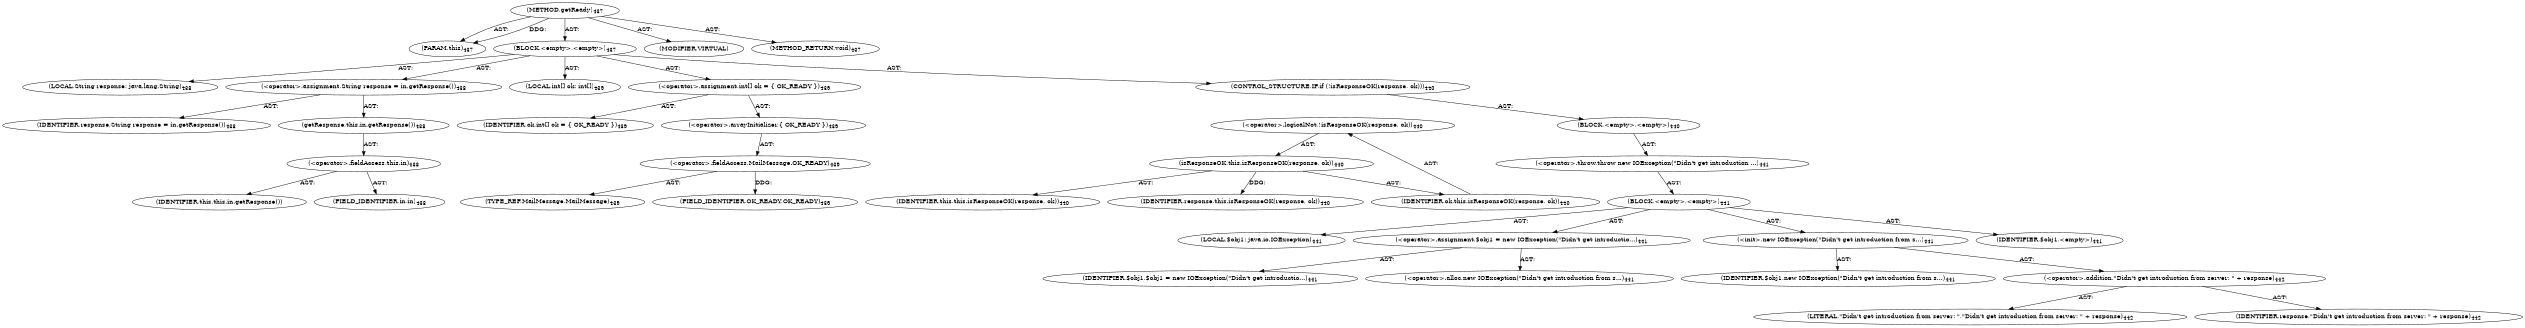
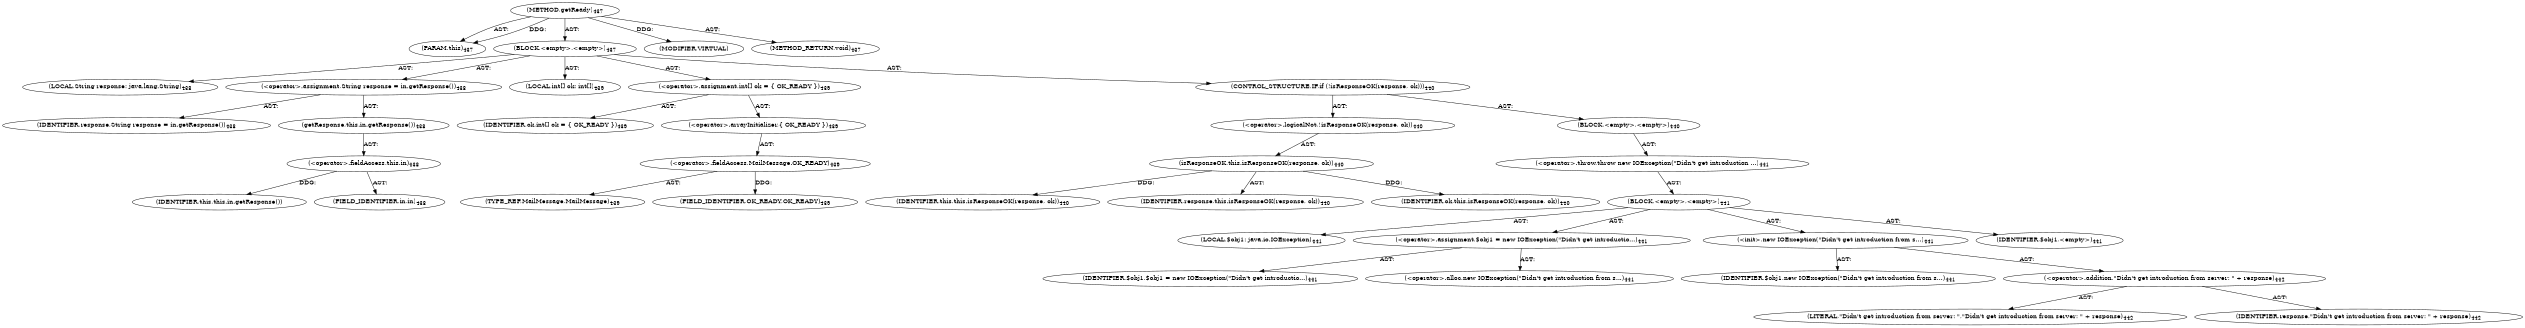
edge "(METHOD,getReady)" -> "(MODIFIER,VIRTUAL)": label "AST: " -> "DDG: "
edge "(IDENTIFIER,ok,this.isResponseOK(response, ok))" -> "(<operator>.logicalNot,!isResponseOK(response, ok))": now "(CONTROL_STRUCTURE,IF,if (!isResponseOK(response, ok)))" -> "(<operator>.logicalNot,!isResponseOK(response, ok))"
edge "(<operator>.fieldAccess,this.in)" -> "(IDENTIFIER,this,this.in.getResponse())": label "AST: " -> "DDG: "
edge "(isResponseOK,this.isResponseOK(response, ok))" -> "(IDENTIFIER,this,this.isResponseOK(response, ok))": label "AST: " -> "DDG: "
edge "(isResponseOK,this.isResponseOK(response, ok))" -> "(IDENTIFIER,response,this.isResponseOK(response, ok))": label "DDG: " -> "AST: "
edge "(isResponseOK,this.isResponseOK(response, ok))" -> "(IDENTIFIER,ok,this.isResponseOK(response, ok))": label "AST: " -> "DDG: "
